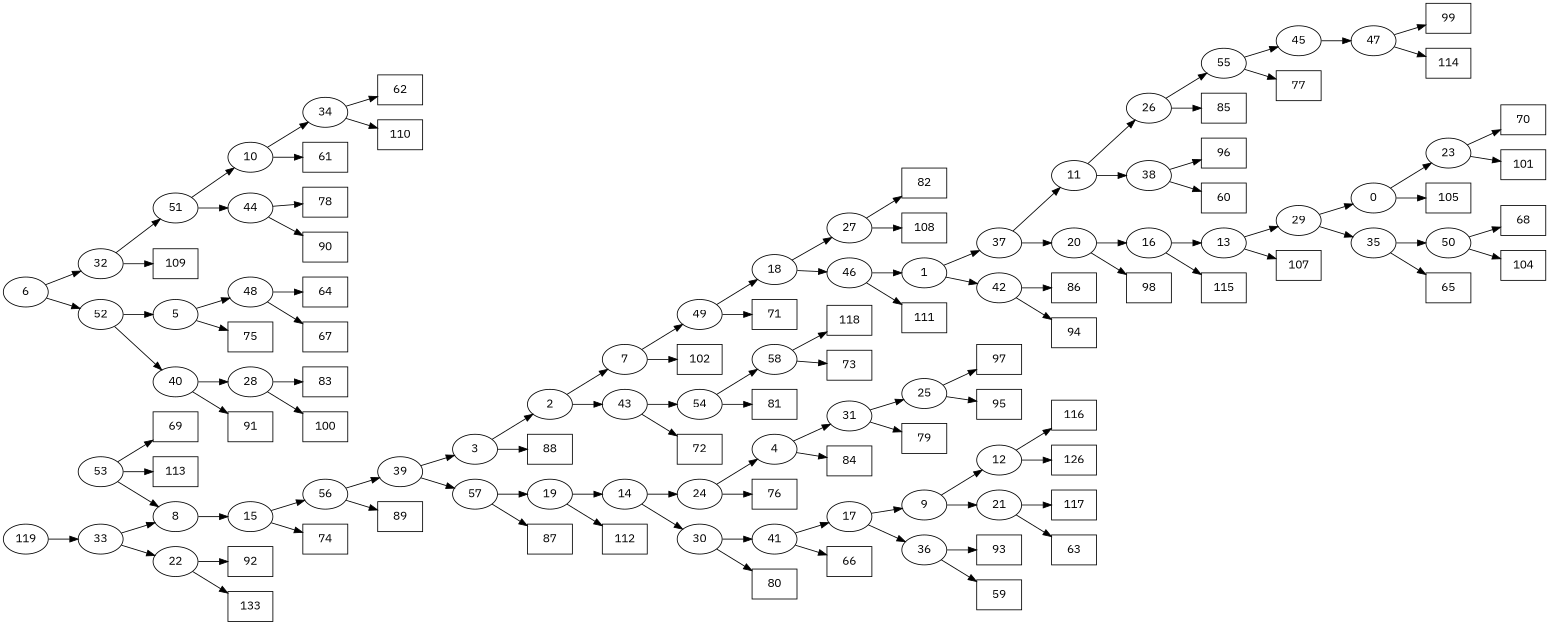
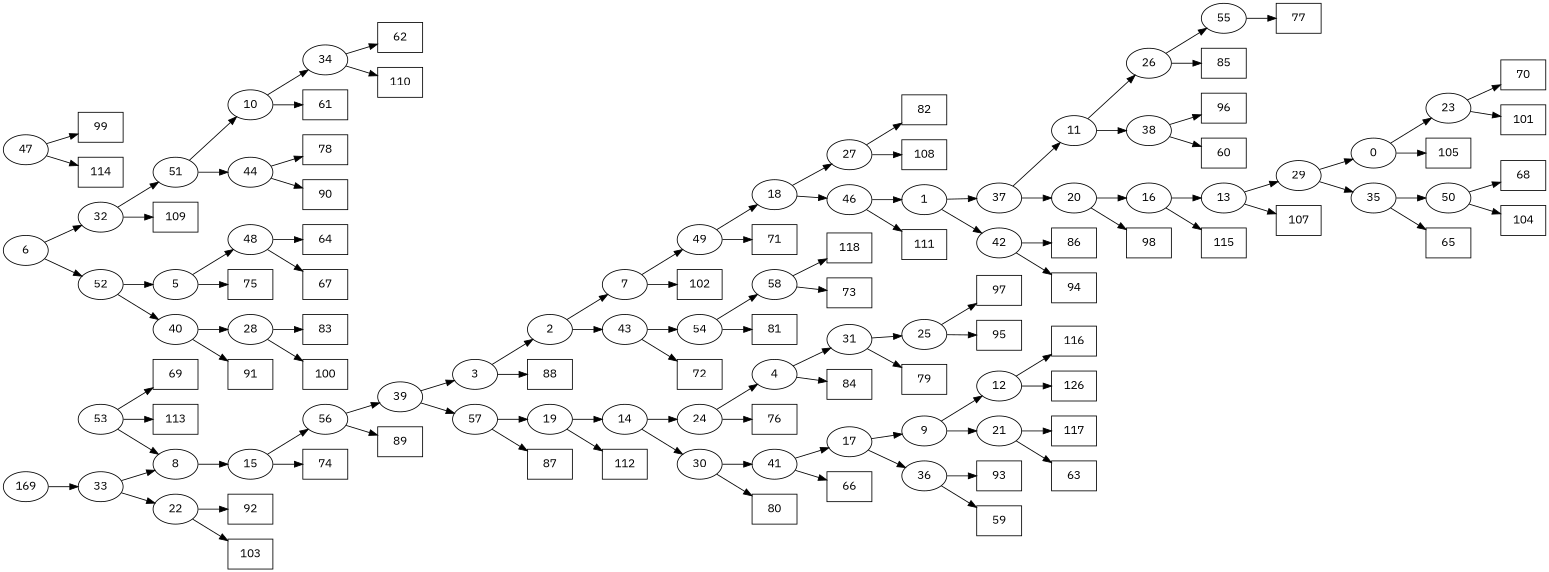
node "45": removed
node "119": label "119" -> "169"
node "133": label "133" -> "103"
